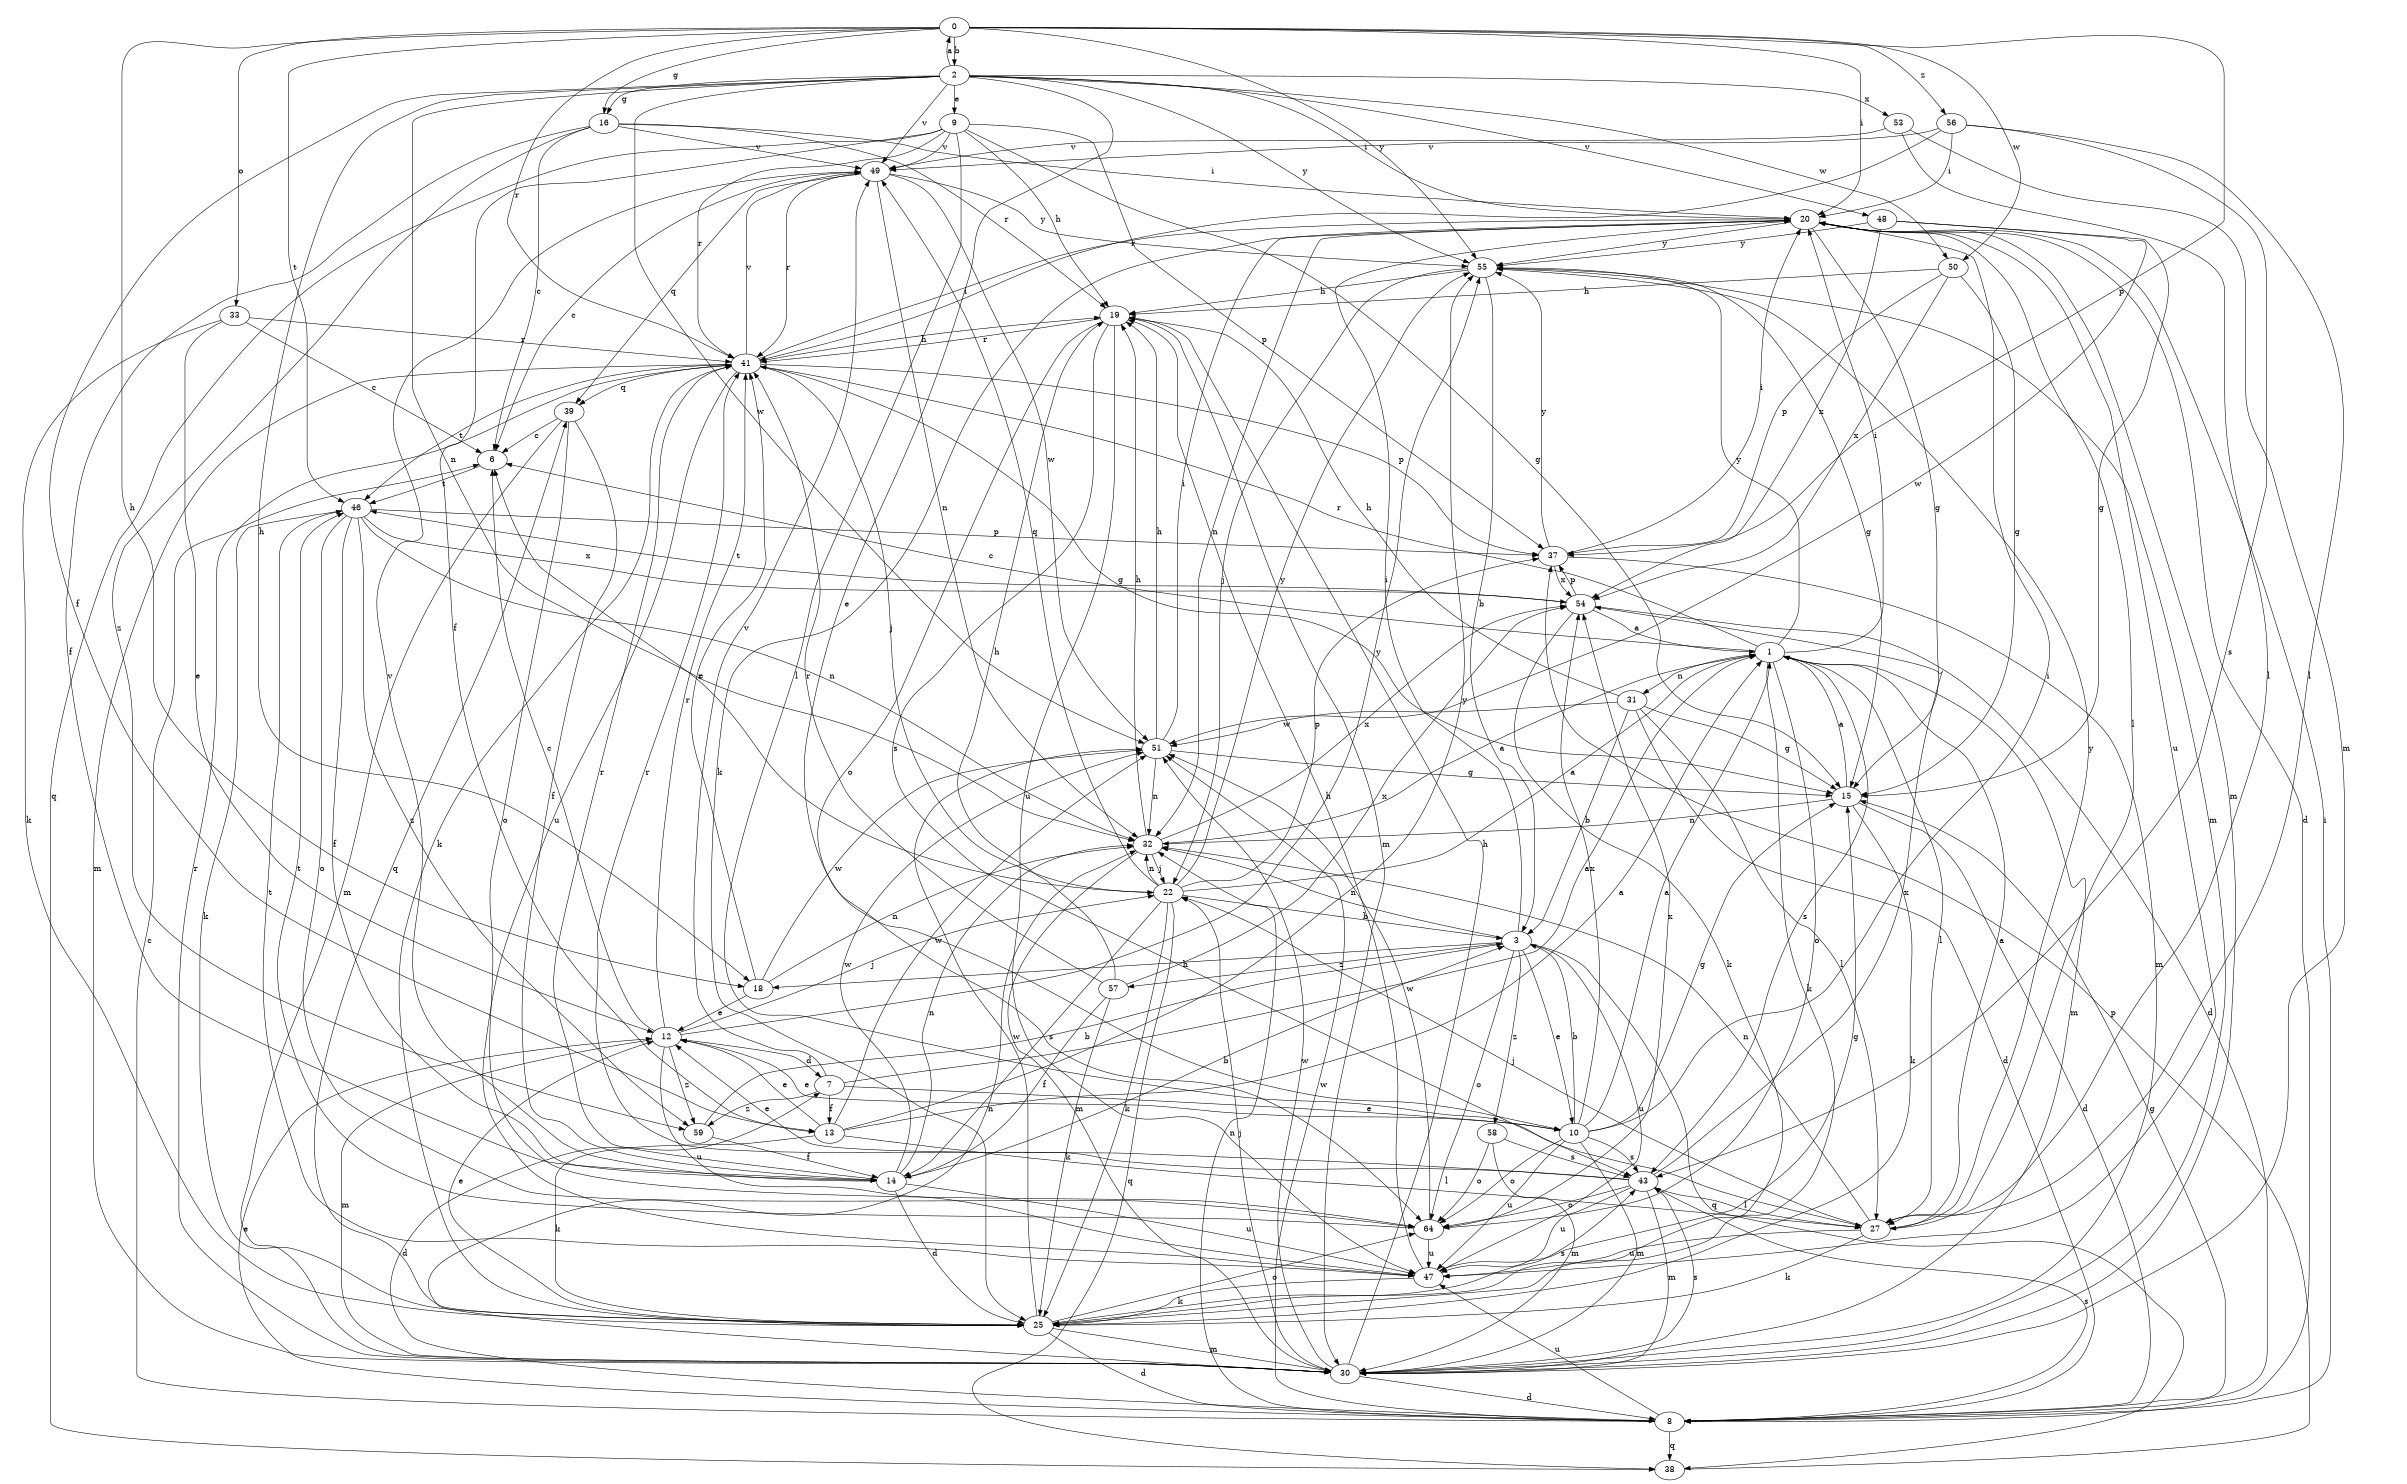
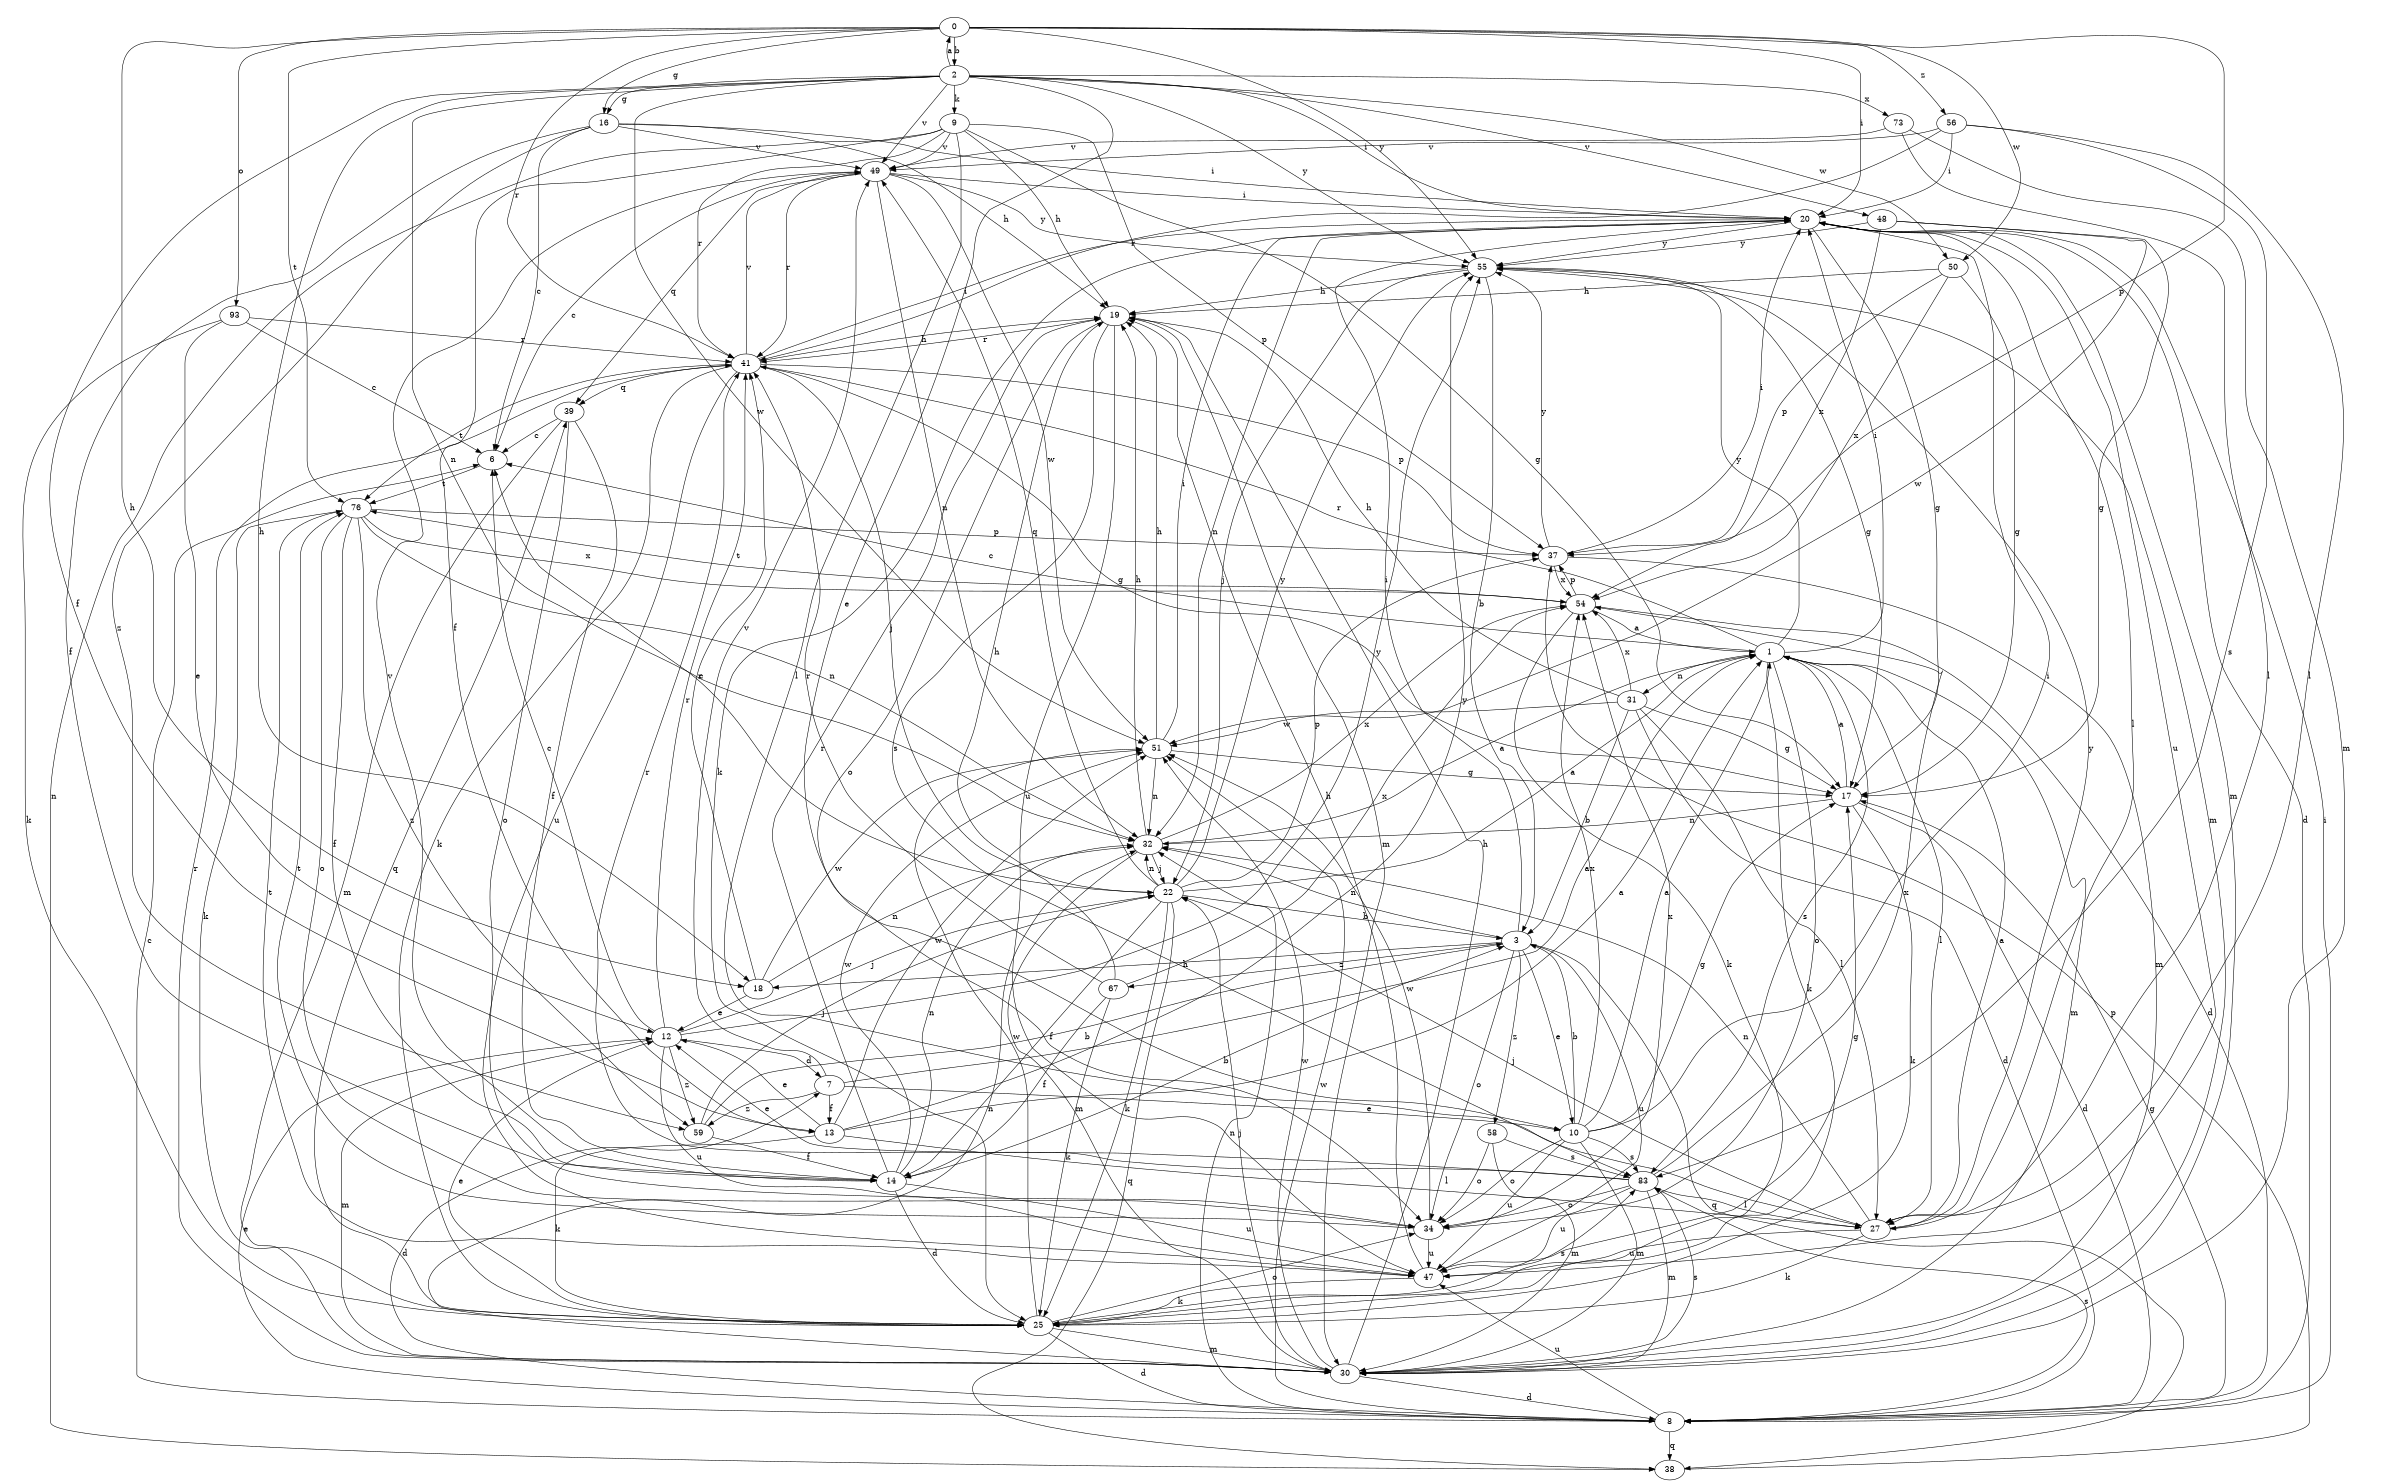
edge "2" -> "9": label "e" -> "k"
node "53": label "53" -> "73"
edge "49" -> "20": added, label "i"
edge "16" -> "19": label "r" -> "h"
node "33": label "33" -> "93"
node "46": label "46" -> "76"
edge "31" -> "54": added, label "x"
edge "9" -> "38": label "q" -> "n"
node "15": label "15" -> "17"
edge "14" -> "41": now "14" -> "19"
edge "59" -> "22": added, label "j"
node "57": label "57" -> "67"
edge "22" -> "14": label "s" -> "f"
edge "10" -> "12": removed, label "e"
node "43": label "43" -> "83"
edge "41" -> "30": removed, label "m"
node "64": label "64" -> "34"
